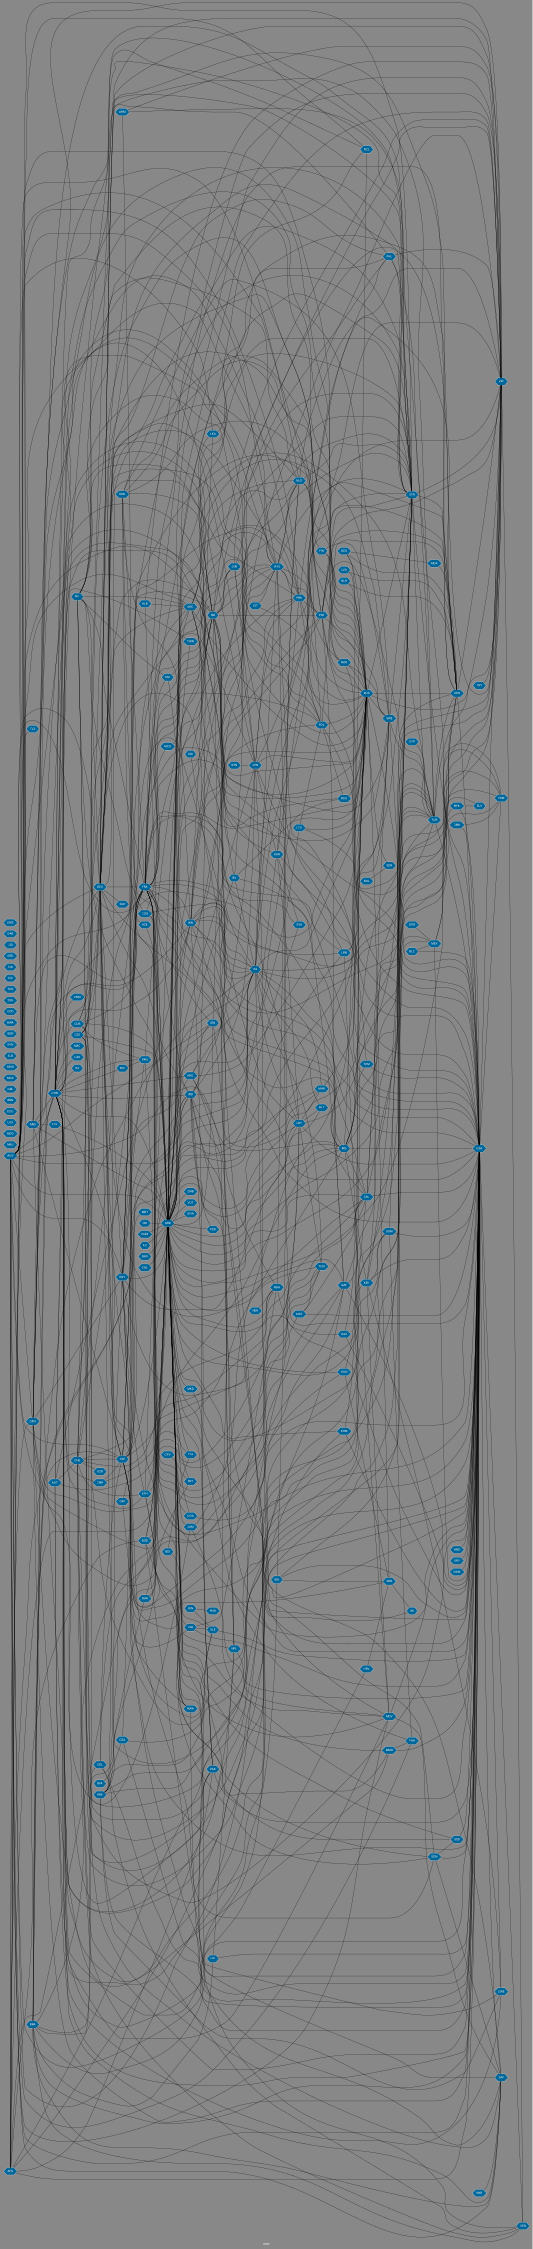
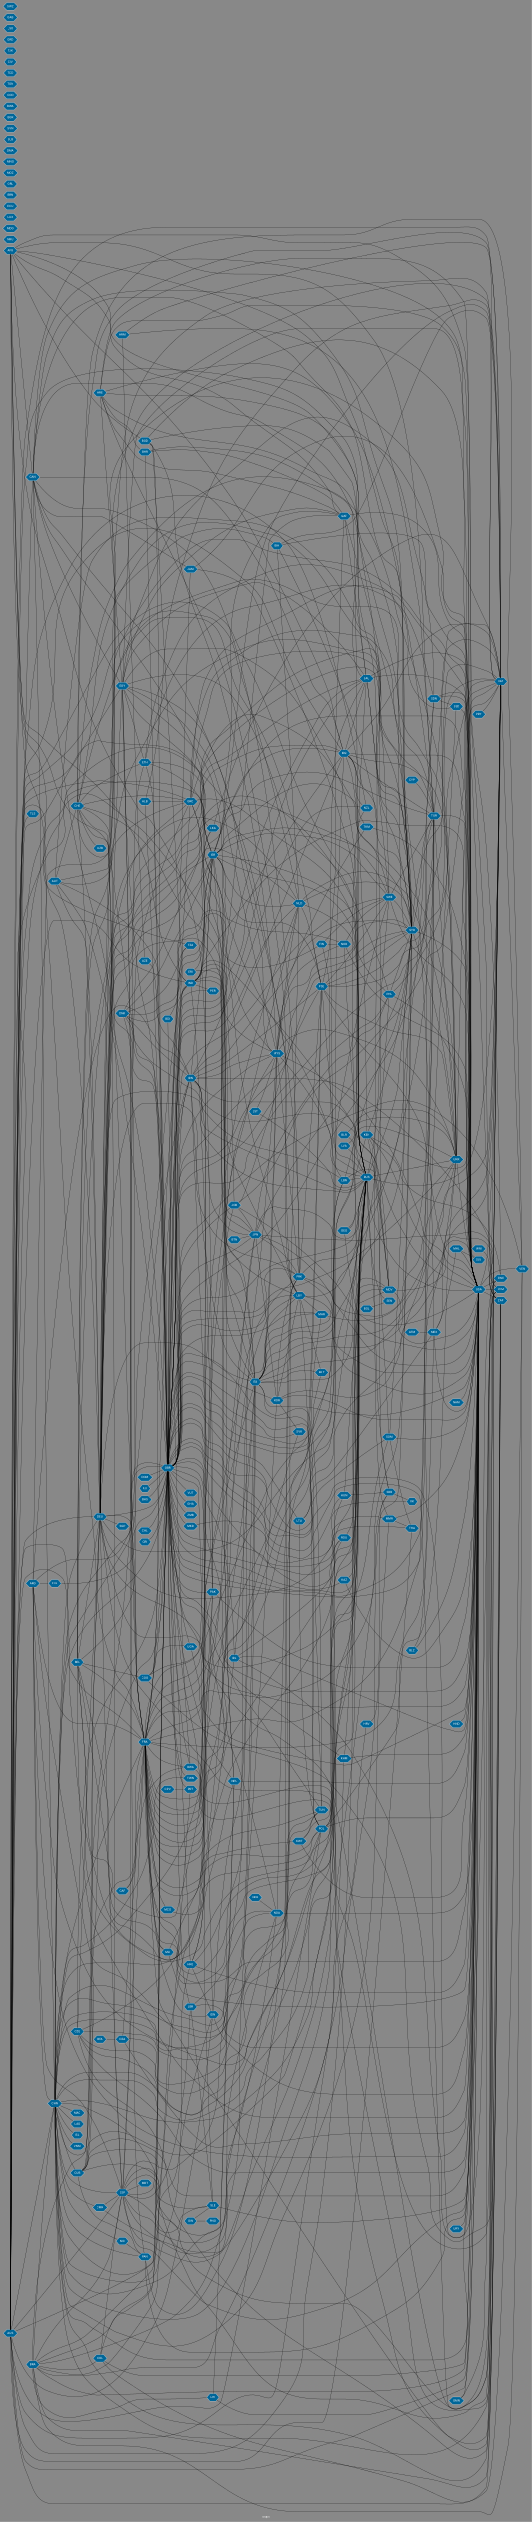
node "DMA": added
node "MDA": removed
